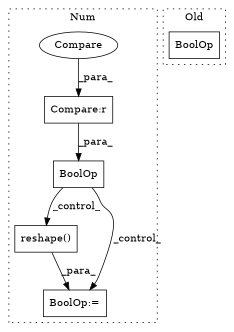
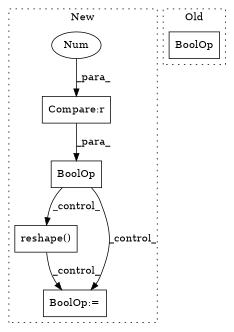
cluster "Num": label "Num" -> "New"
node "Compare": label "Compare" -> "Num"
edge "reshape()" -> "BoolOp:=": label "_para_" -> "_control_"
